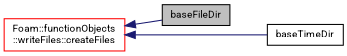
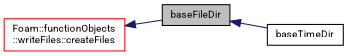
edge "baseTimeDir" -> "Foam::functionObjects ::writeFiles::createFiles": now "baseTimeDir" -> "baseFileDir"
